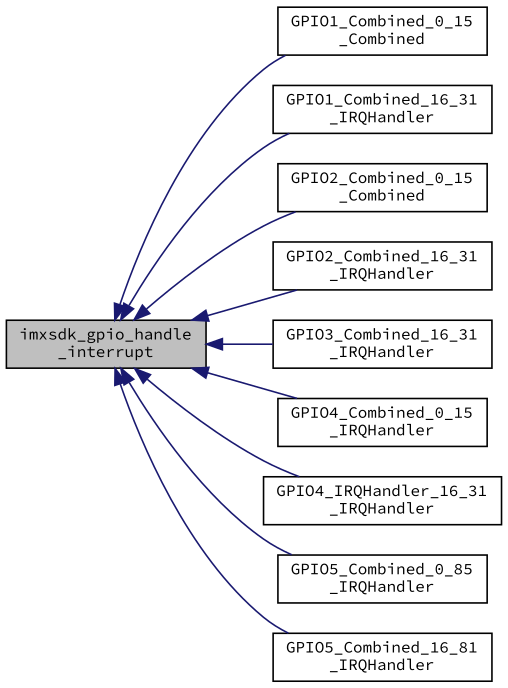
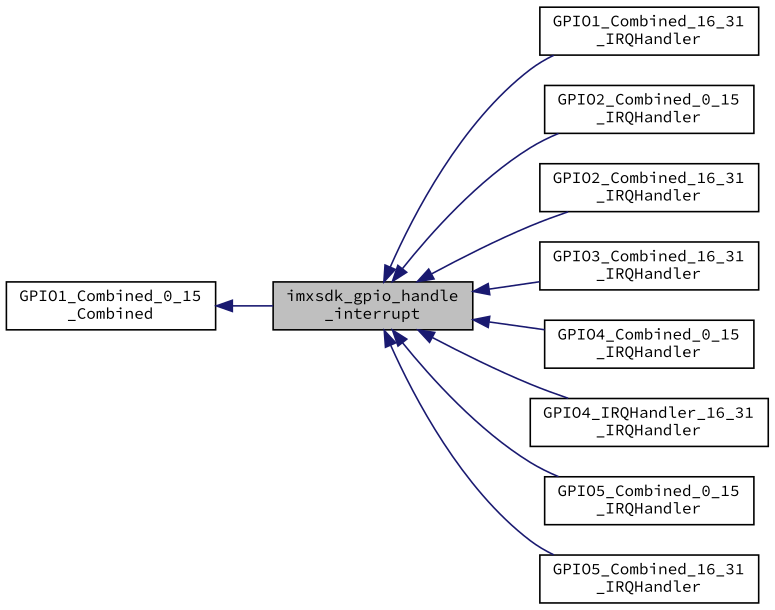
edge "GPIO1_Combined_0_15 _Combined" -> "imxsdk_gpio_handle _interrupt": reversed
node "GPIO2_Combined_0_15 _Combined": label "GPIO2_Combined_0_15 _Combined" -> "GPIO2_Combined_0_15 _IRQHandler"
node "GPIO5_Combined_0_85 _IRQHandler": label "GPIO5_Combined_0_85 _IRQHandler" -> "GPIO5_Combined_0_15 _IRQHandler"
node "GPIO5_Combined_16_81 _IRQHandler": label "GPIO5_Combined_16_81 _IRQHandler" -> "GPIO5_Combined_16_31 _IRQHandler"
